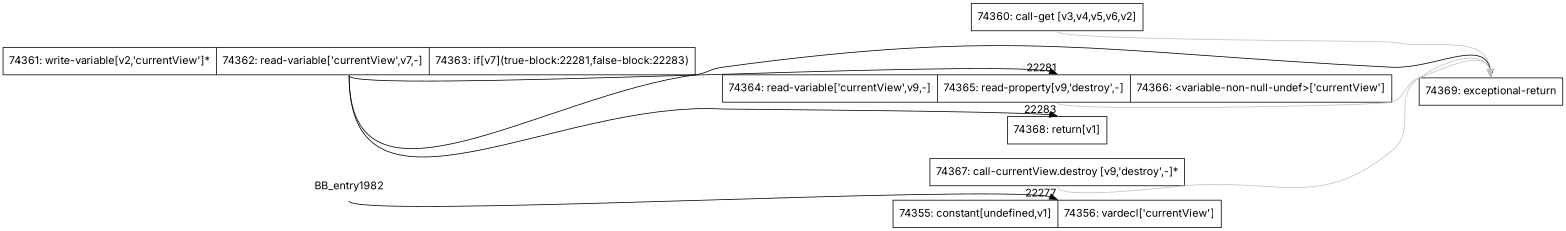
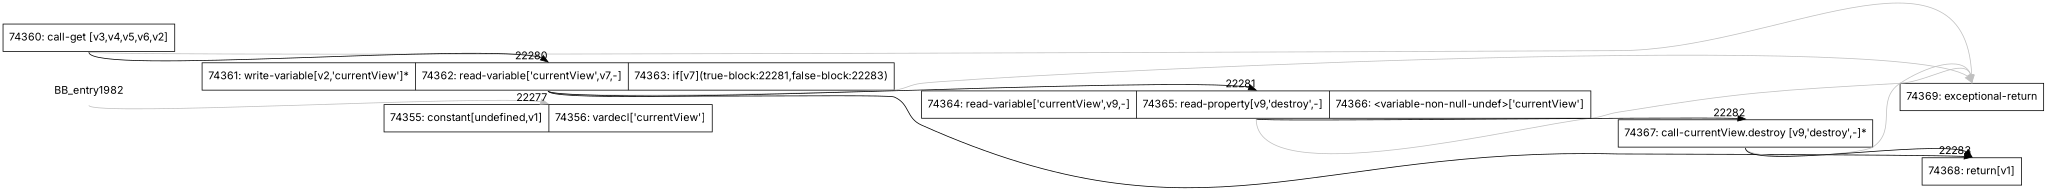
edge "74361: write-variable[v2,'currentView']*" -> "74369: exceptional-return": color black -> gray
edge "74360: call-get [v3,v4,v5,v6,v2]" -> "74361: write-variable[v2,'currentView']*": added
edge "74364: read-variable['currentView',v9,-]" -> "74367: call-currentView.destroy [v9,'destroy',-]*": added
edge "74367: call-currentView.destroy [v9,'destroy',-]*" -> "74368: return[v1]": added
edge "BB_entry1982" -> "74355: constant[undefined,v1]": color black -> gray
